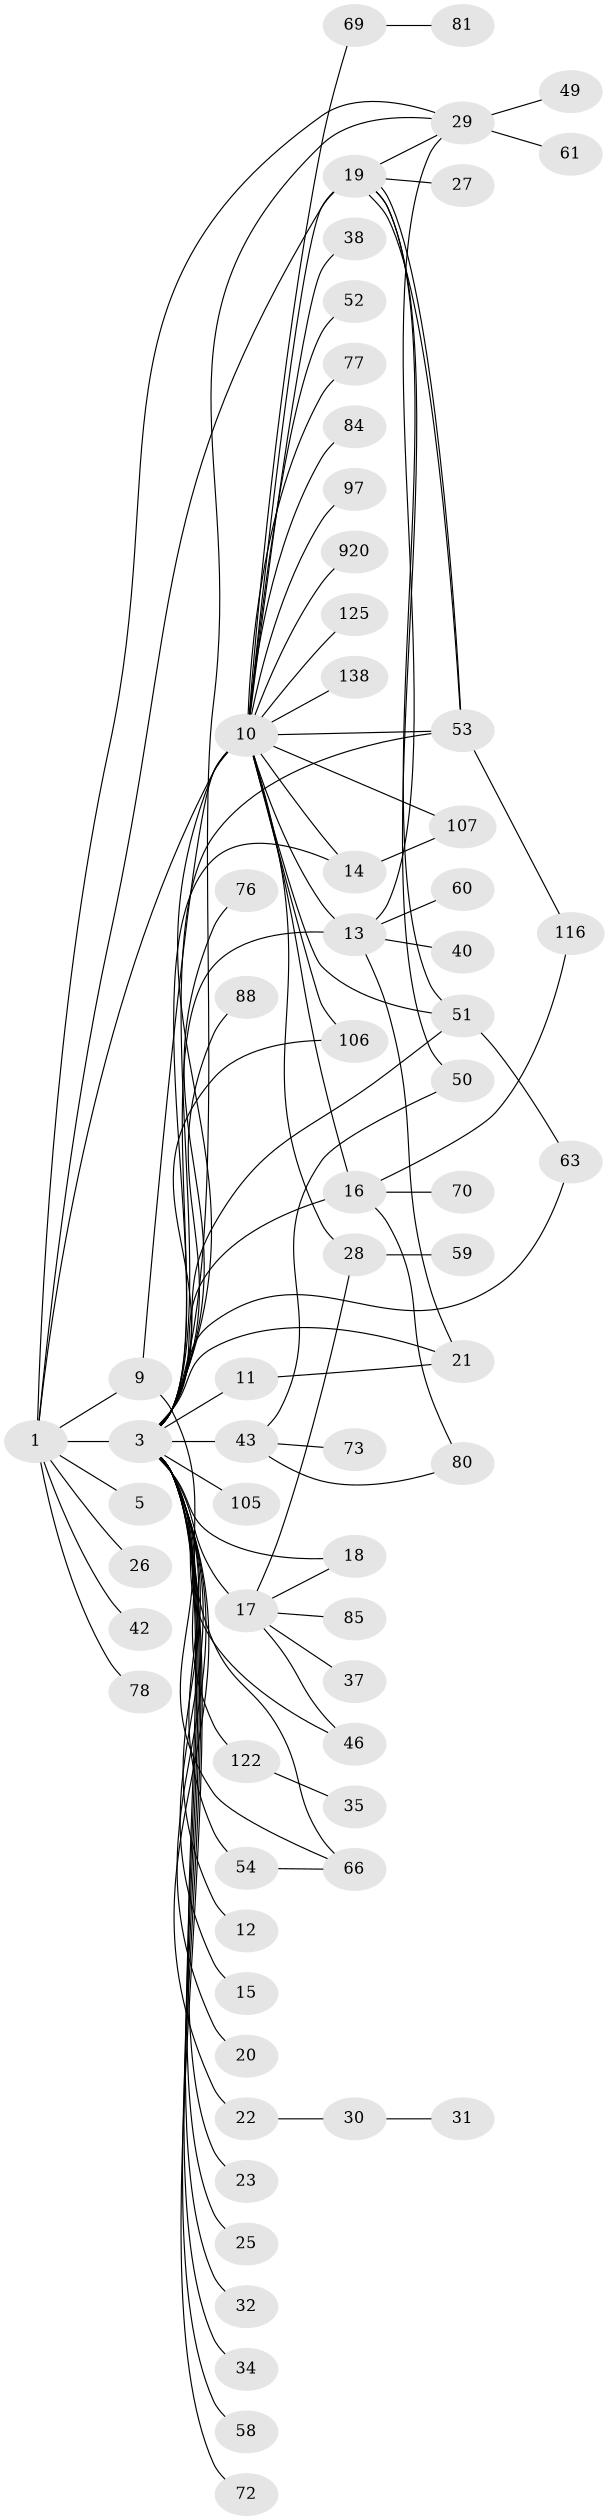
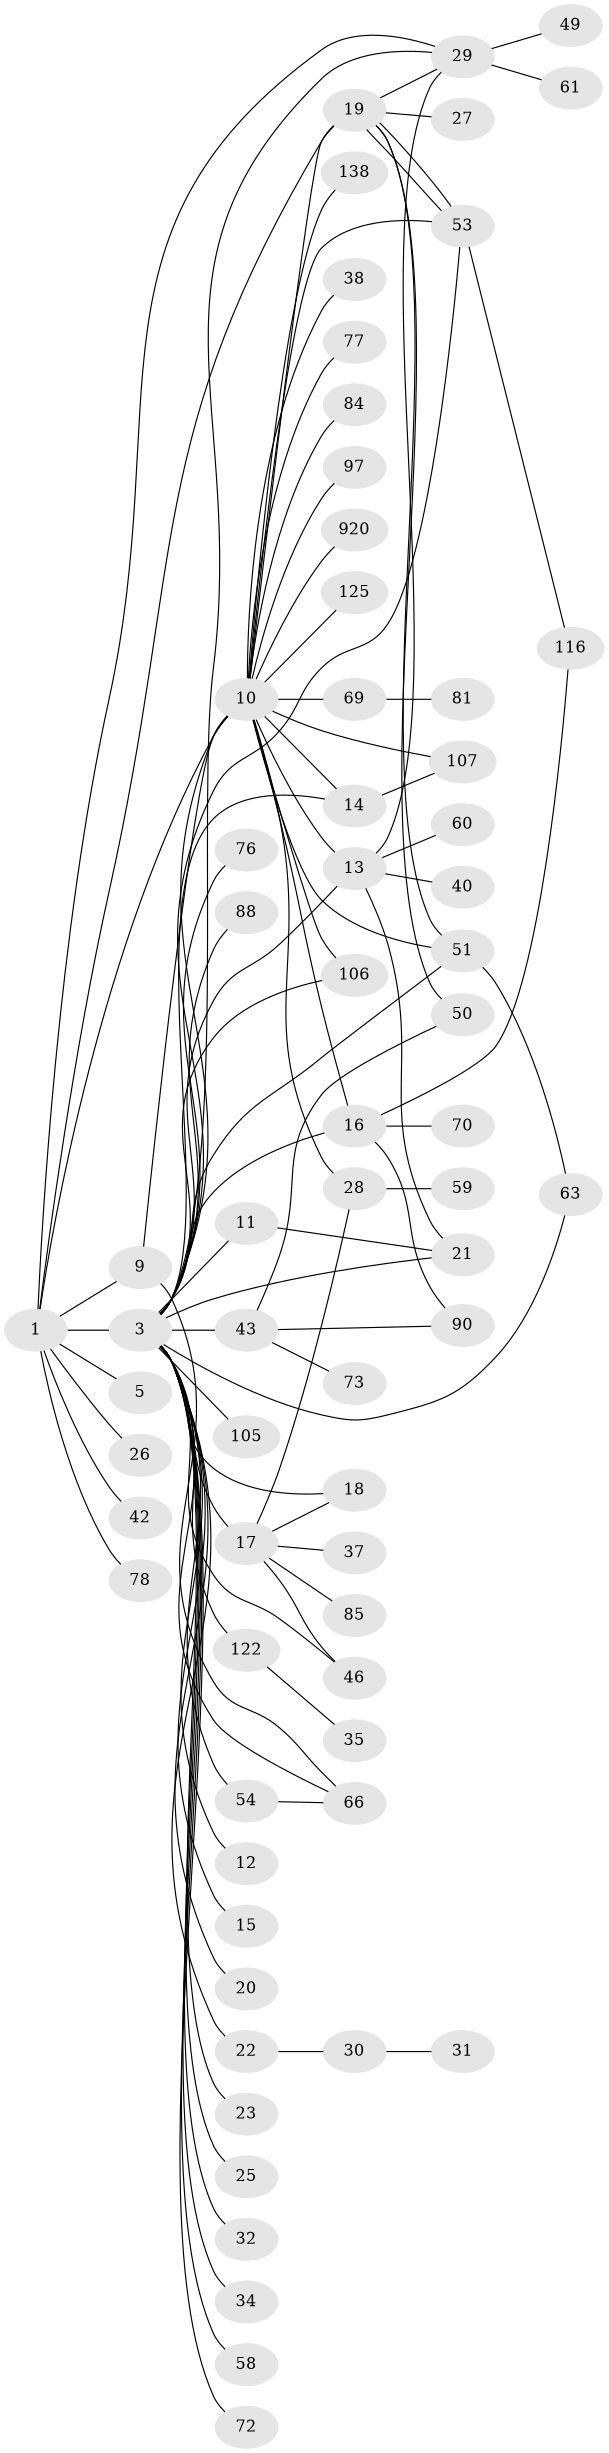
node "52": removed
node "80": label "80" -> "90"
